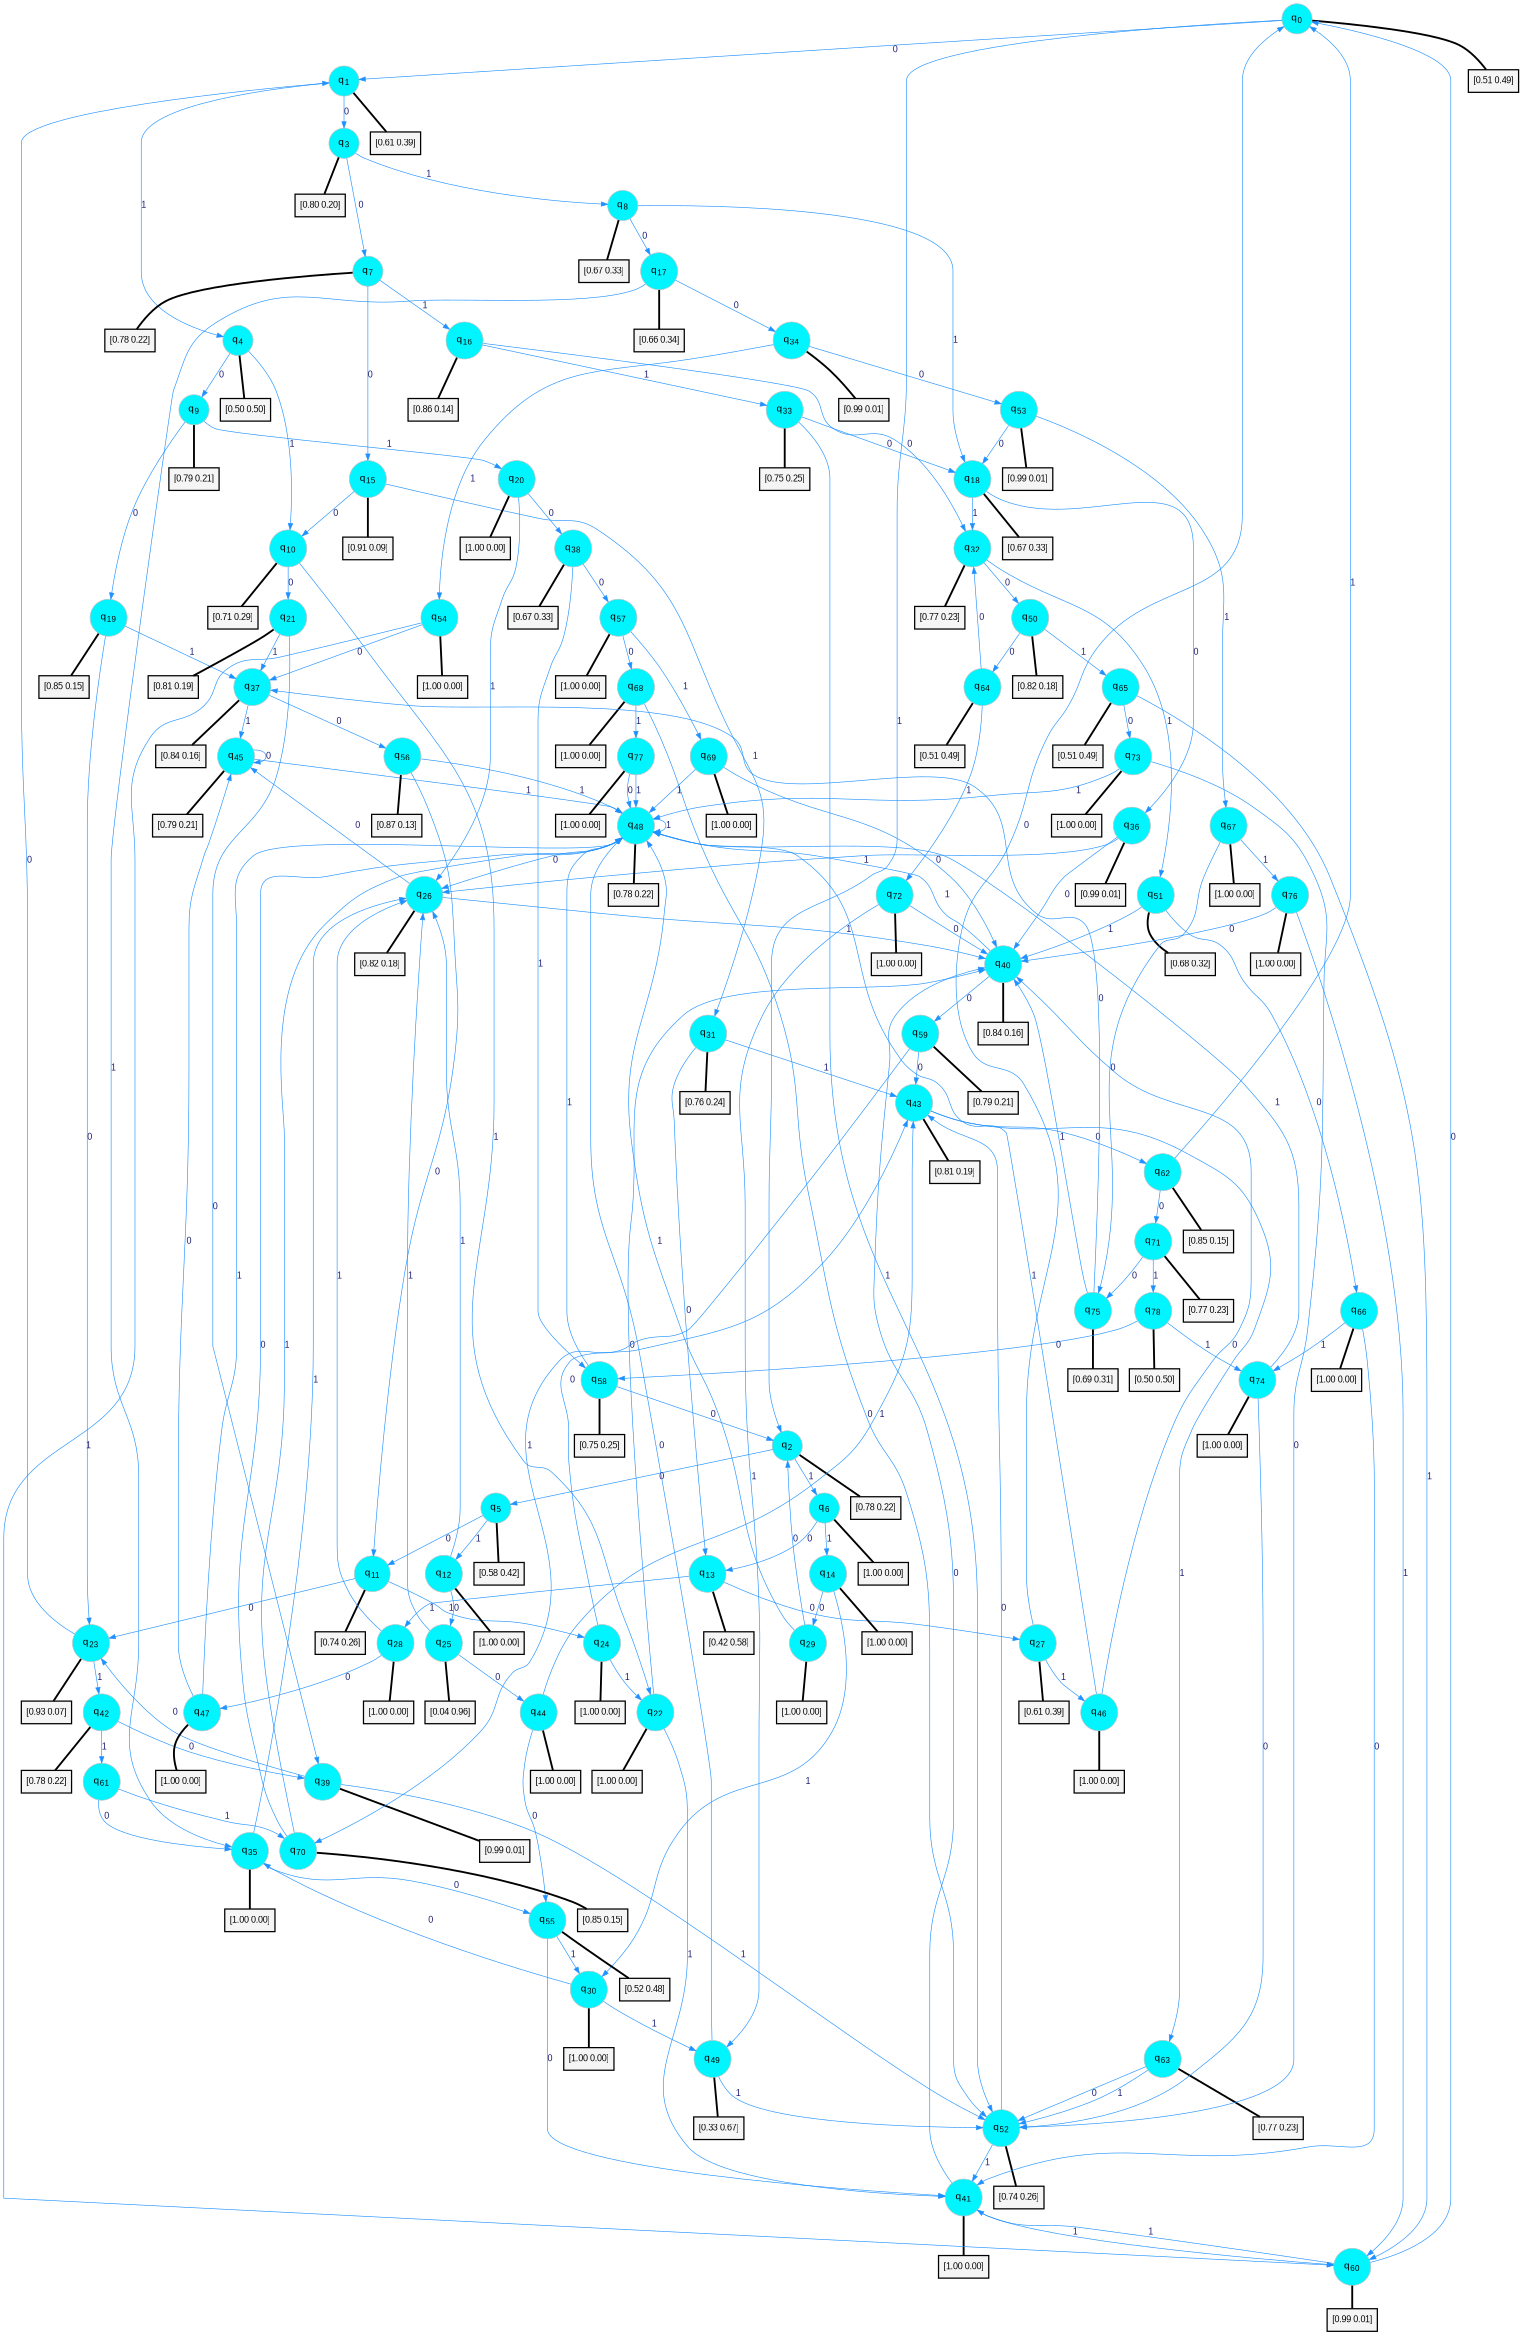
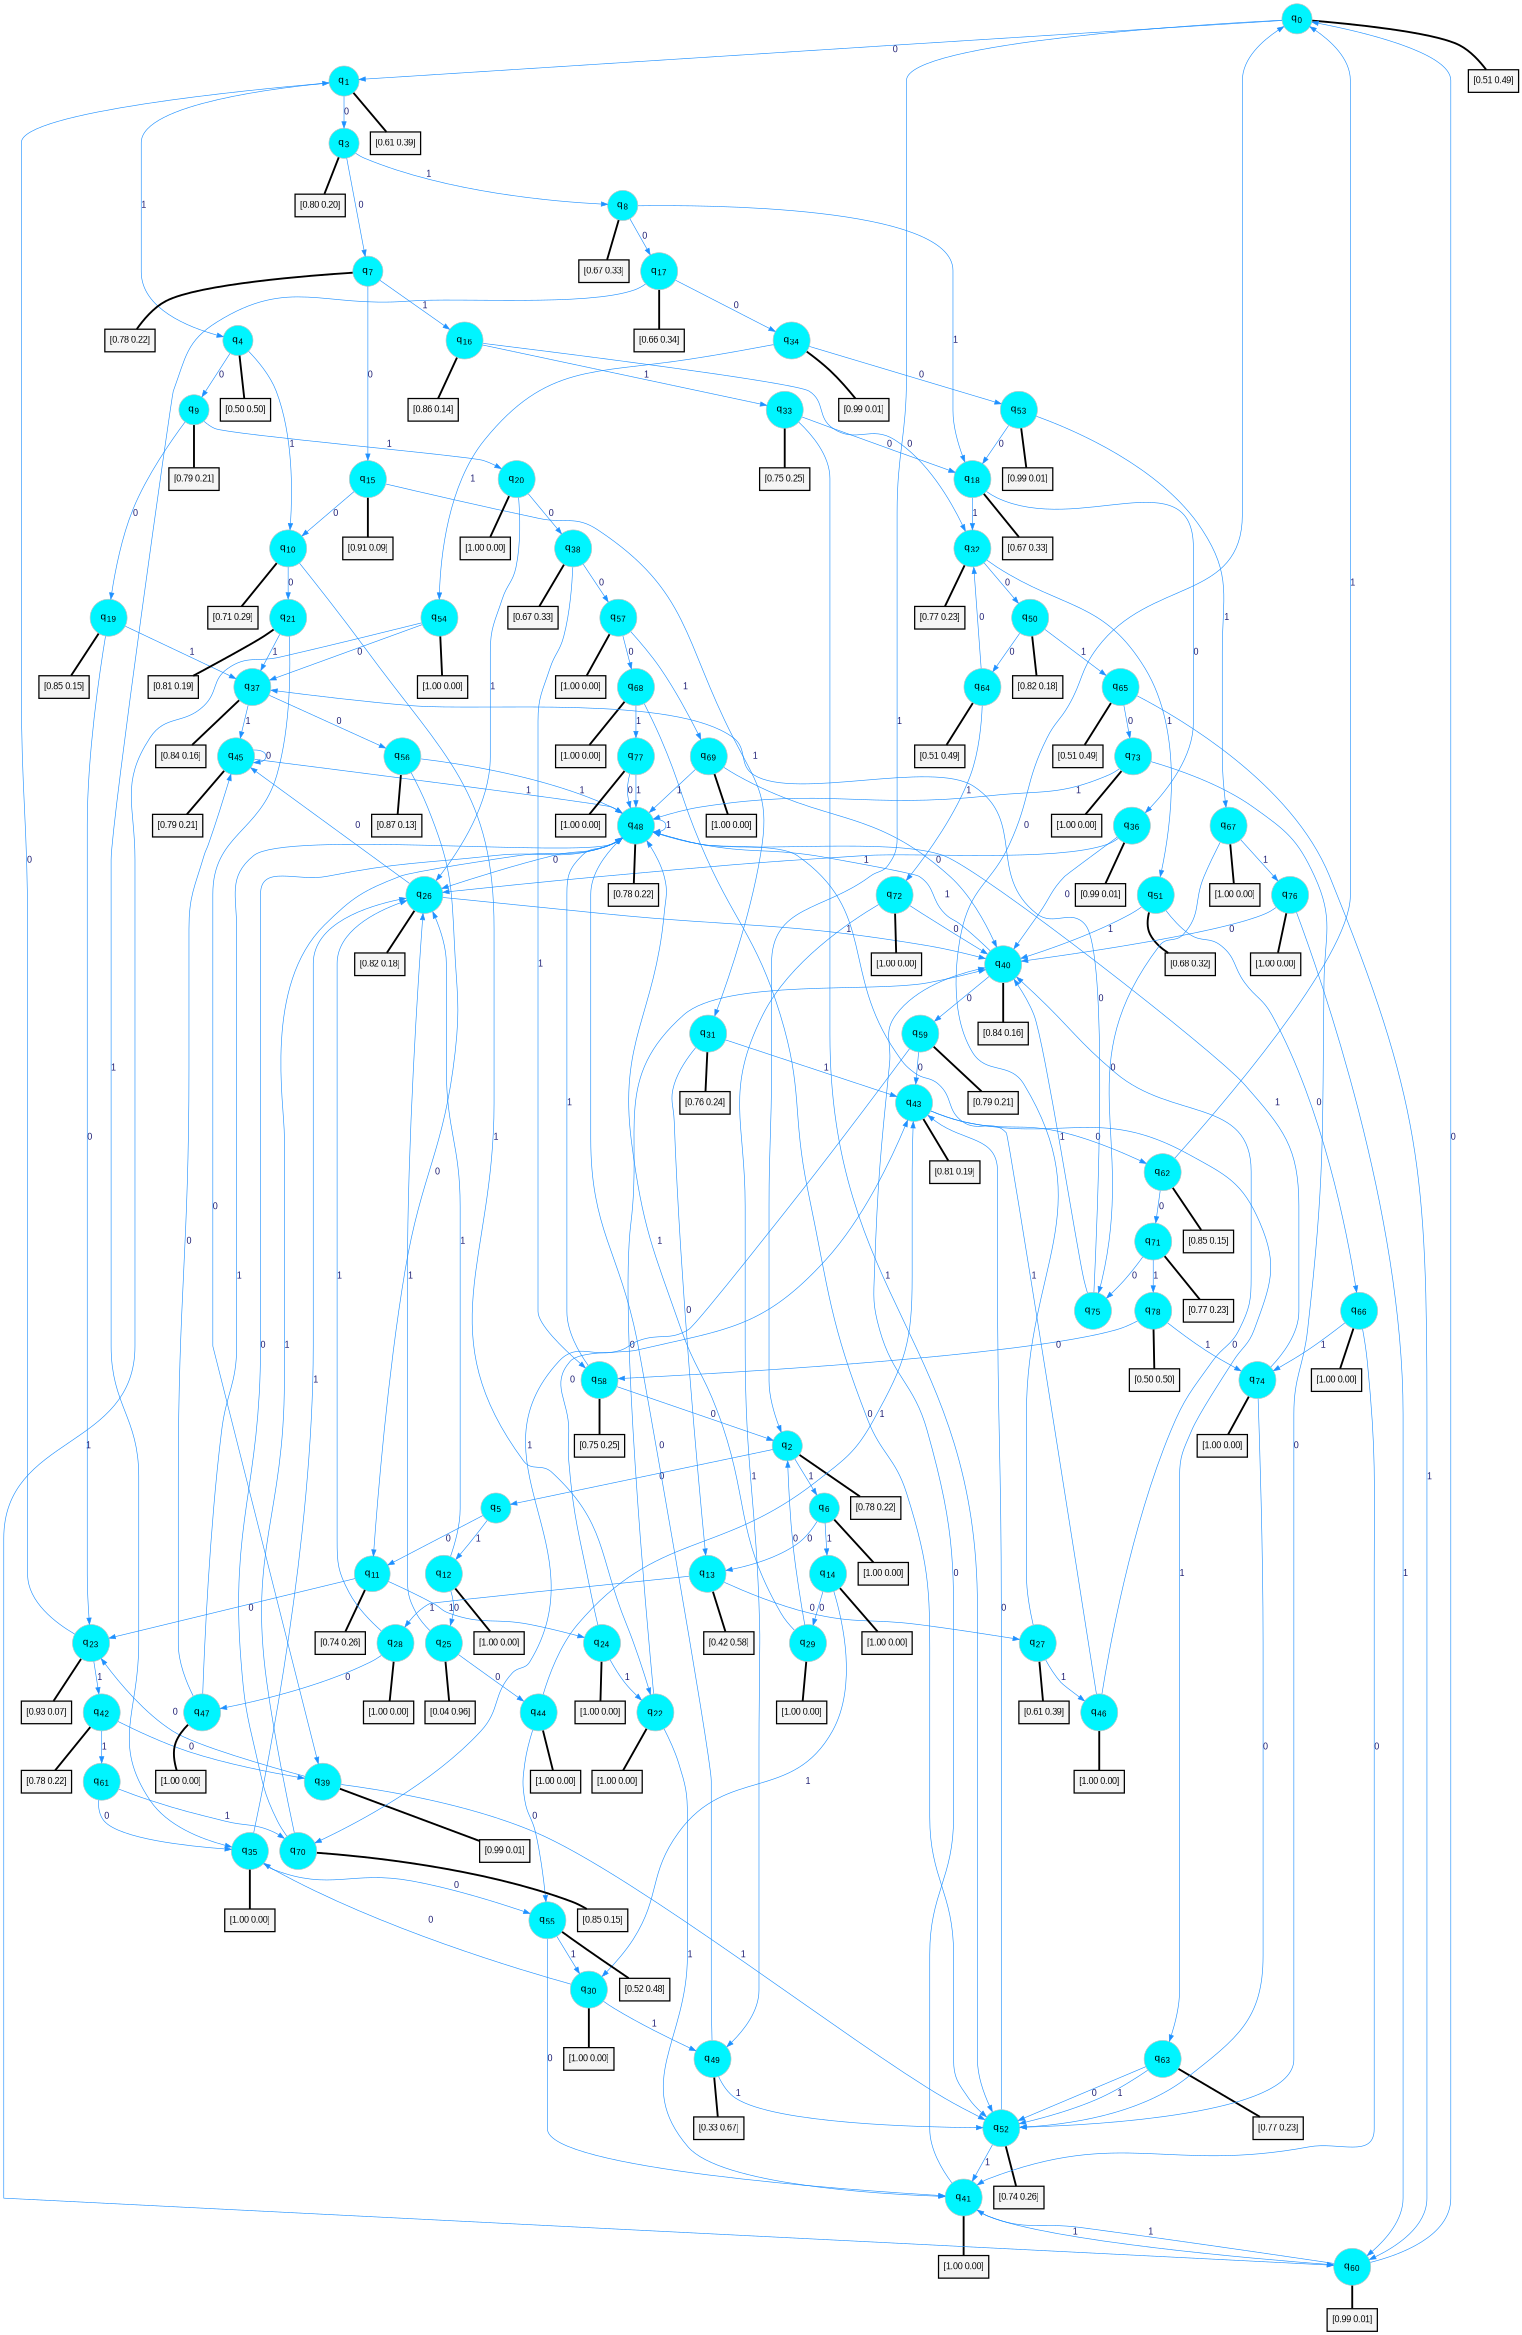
node "[0.69 0.31]": removed
node "[0.58 0.42]": removed
